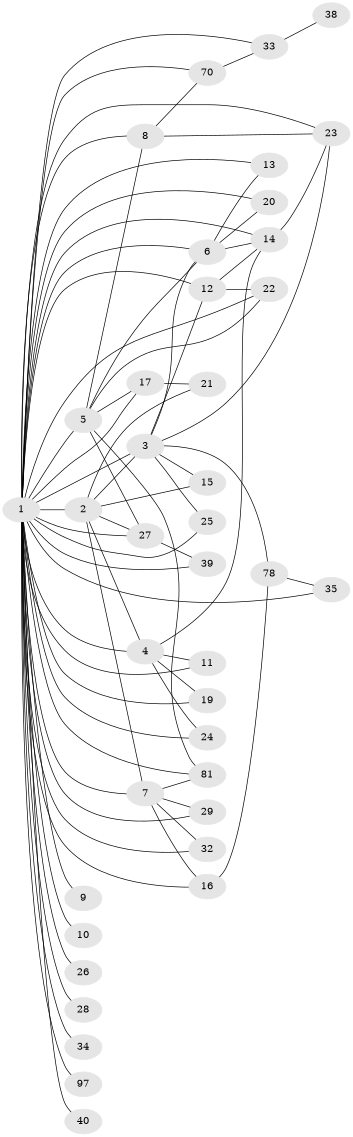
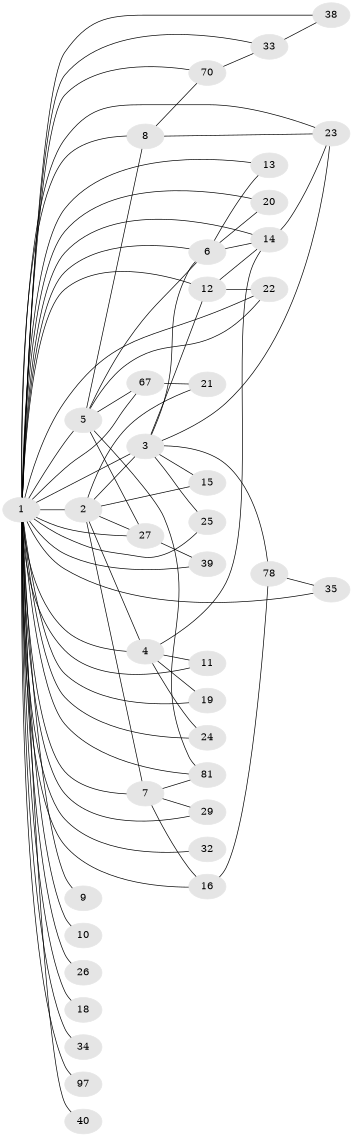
edge "38" -- "1": added
node "17": label "17" -> "67"
edge "7" -- "32": removed
node "28": label "28" -> "18"
